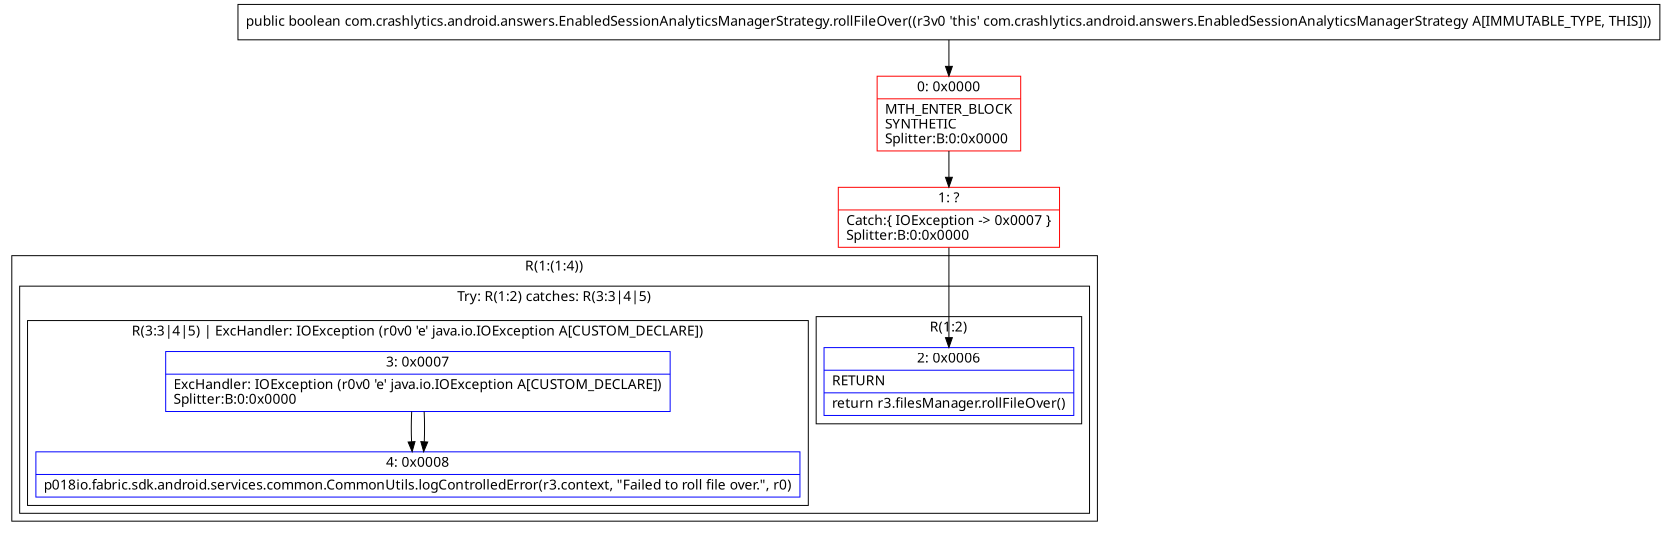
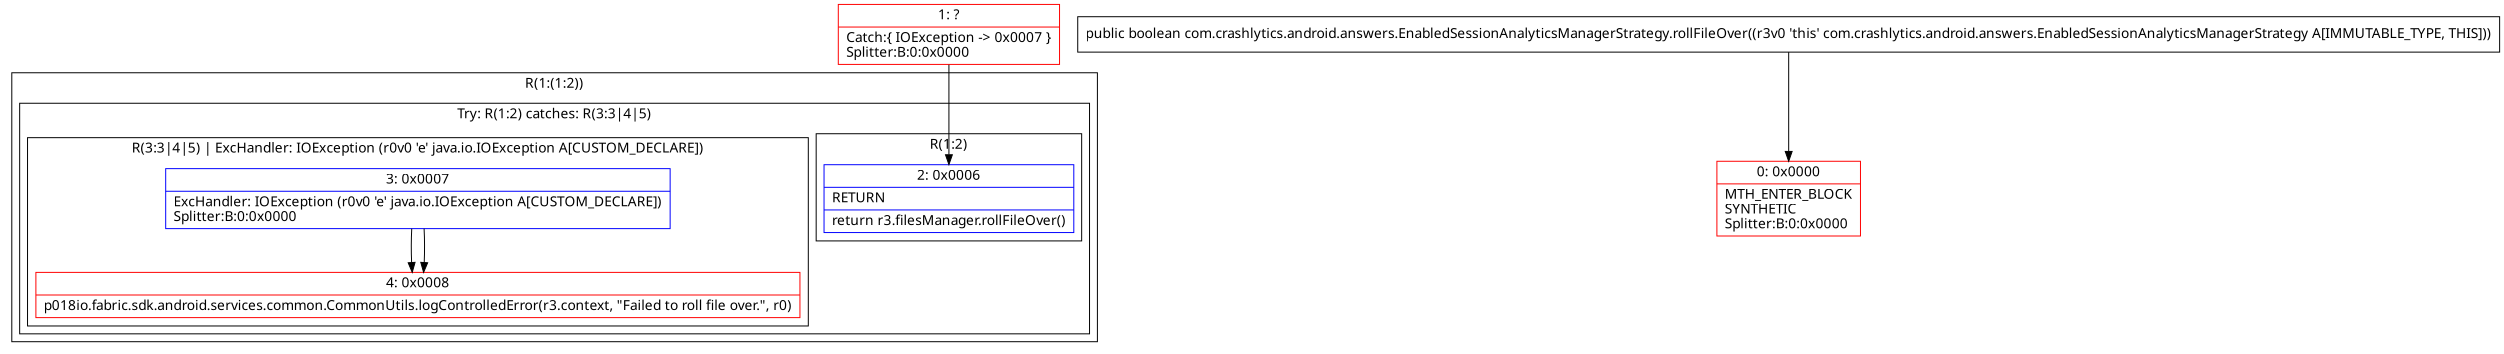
edge "0: 0x0000" -> "1: ?": removed
cluster "R(1:(1:4))": label "R(1:(1:4))" -> "R(1:(1:2))"
node "4: 0x0008": color blue -> red
